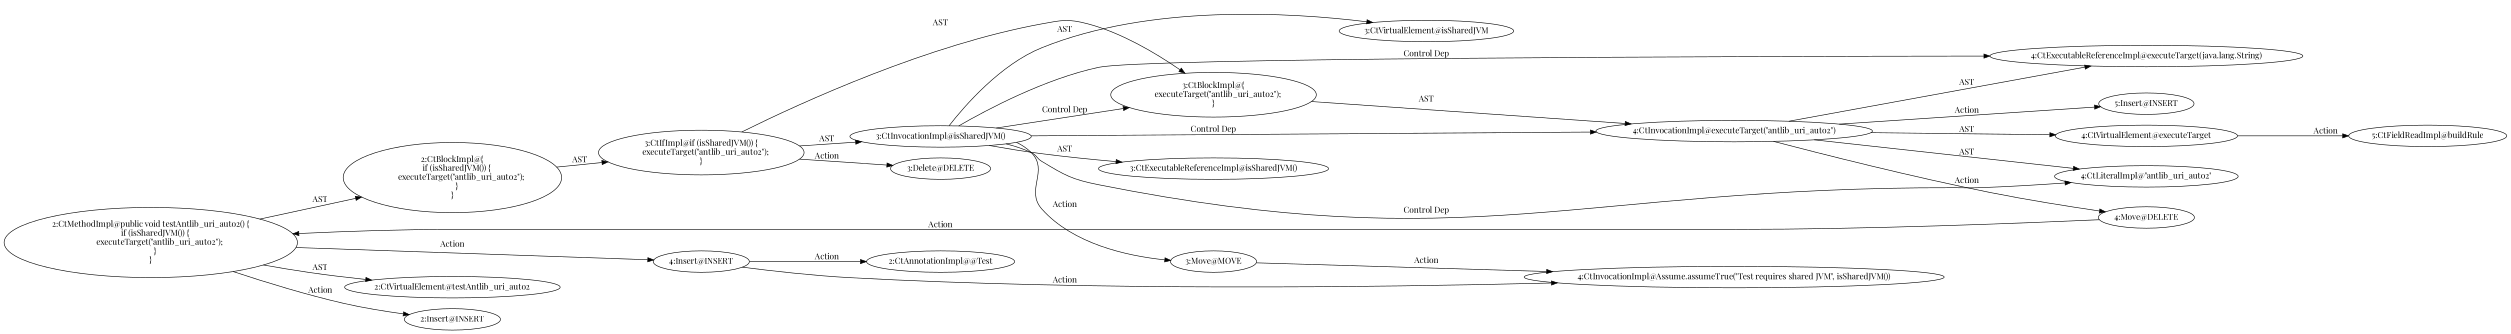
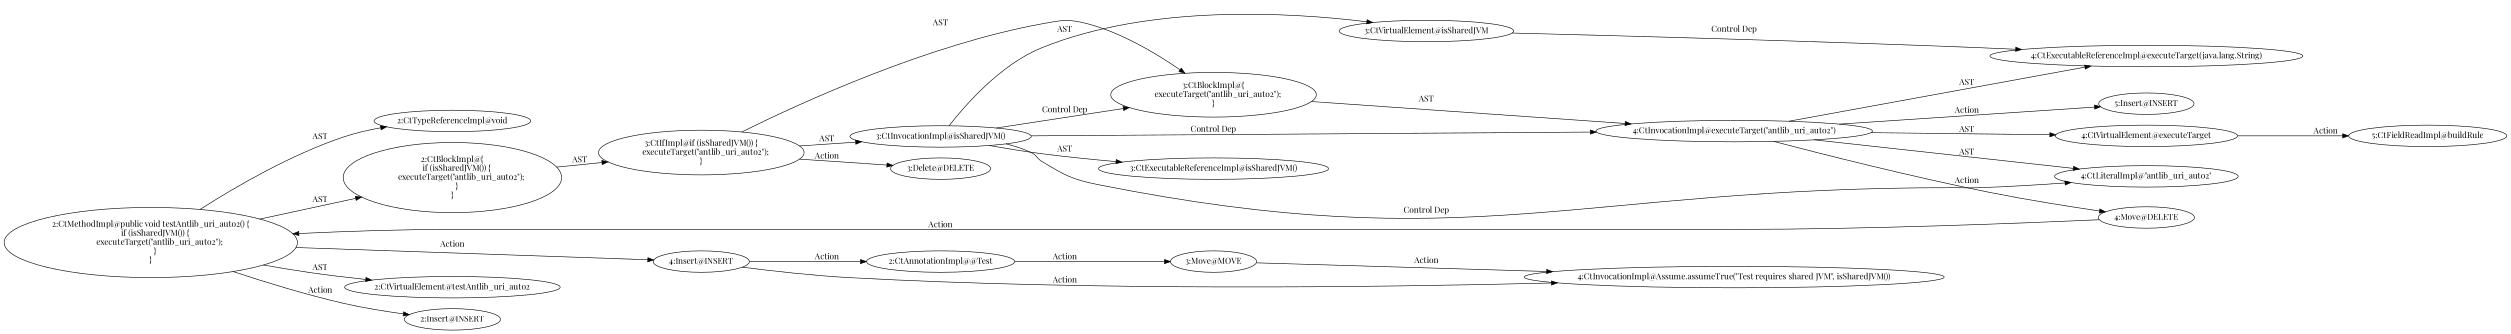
edge "3:CtInvocationImpl@isSharedJVM()" -> "4:CtExecutableReferenceImpl@executeTarget(java.lang.String)": now "3:CtVirtualElement@isSharedJVM" -> "4:CtExecutableReferenceImpl@executeTarget(java.lang.String)"
node "2:CtTypeReferenceImpl@void": added
edge "3:CtInvocationImpl@isSharedJVM()" -> "3:Move@MOVE": now "2:CtAnnotationImpl@@Test" -> "3:Move@MOVE"
